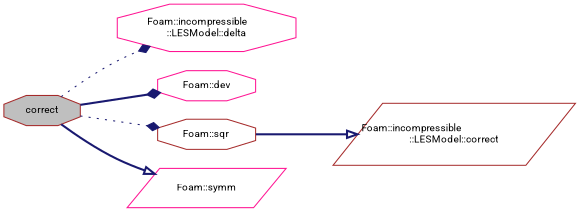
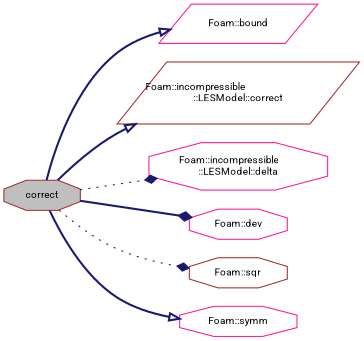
node "Foam::bound": added
edge "Foam::sqr" -> "Foam::incompressible ::LESModel::correct": now "correct" -> "Foam::incompressible ::LESModel::correct"
node "Foam::symm": shape parallelogram -> octagon
